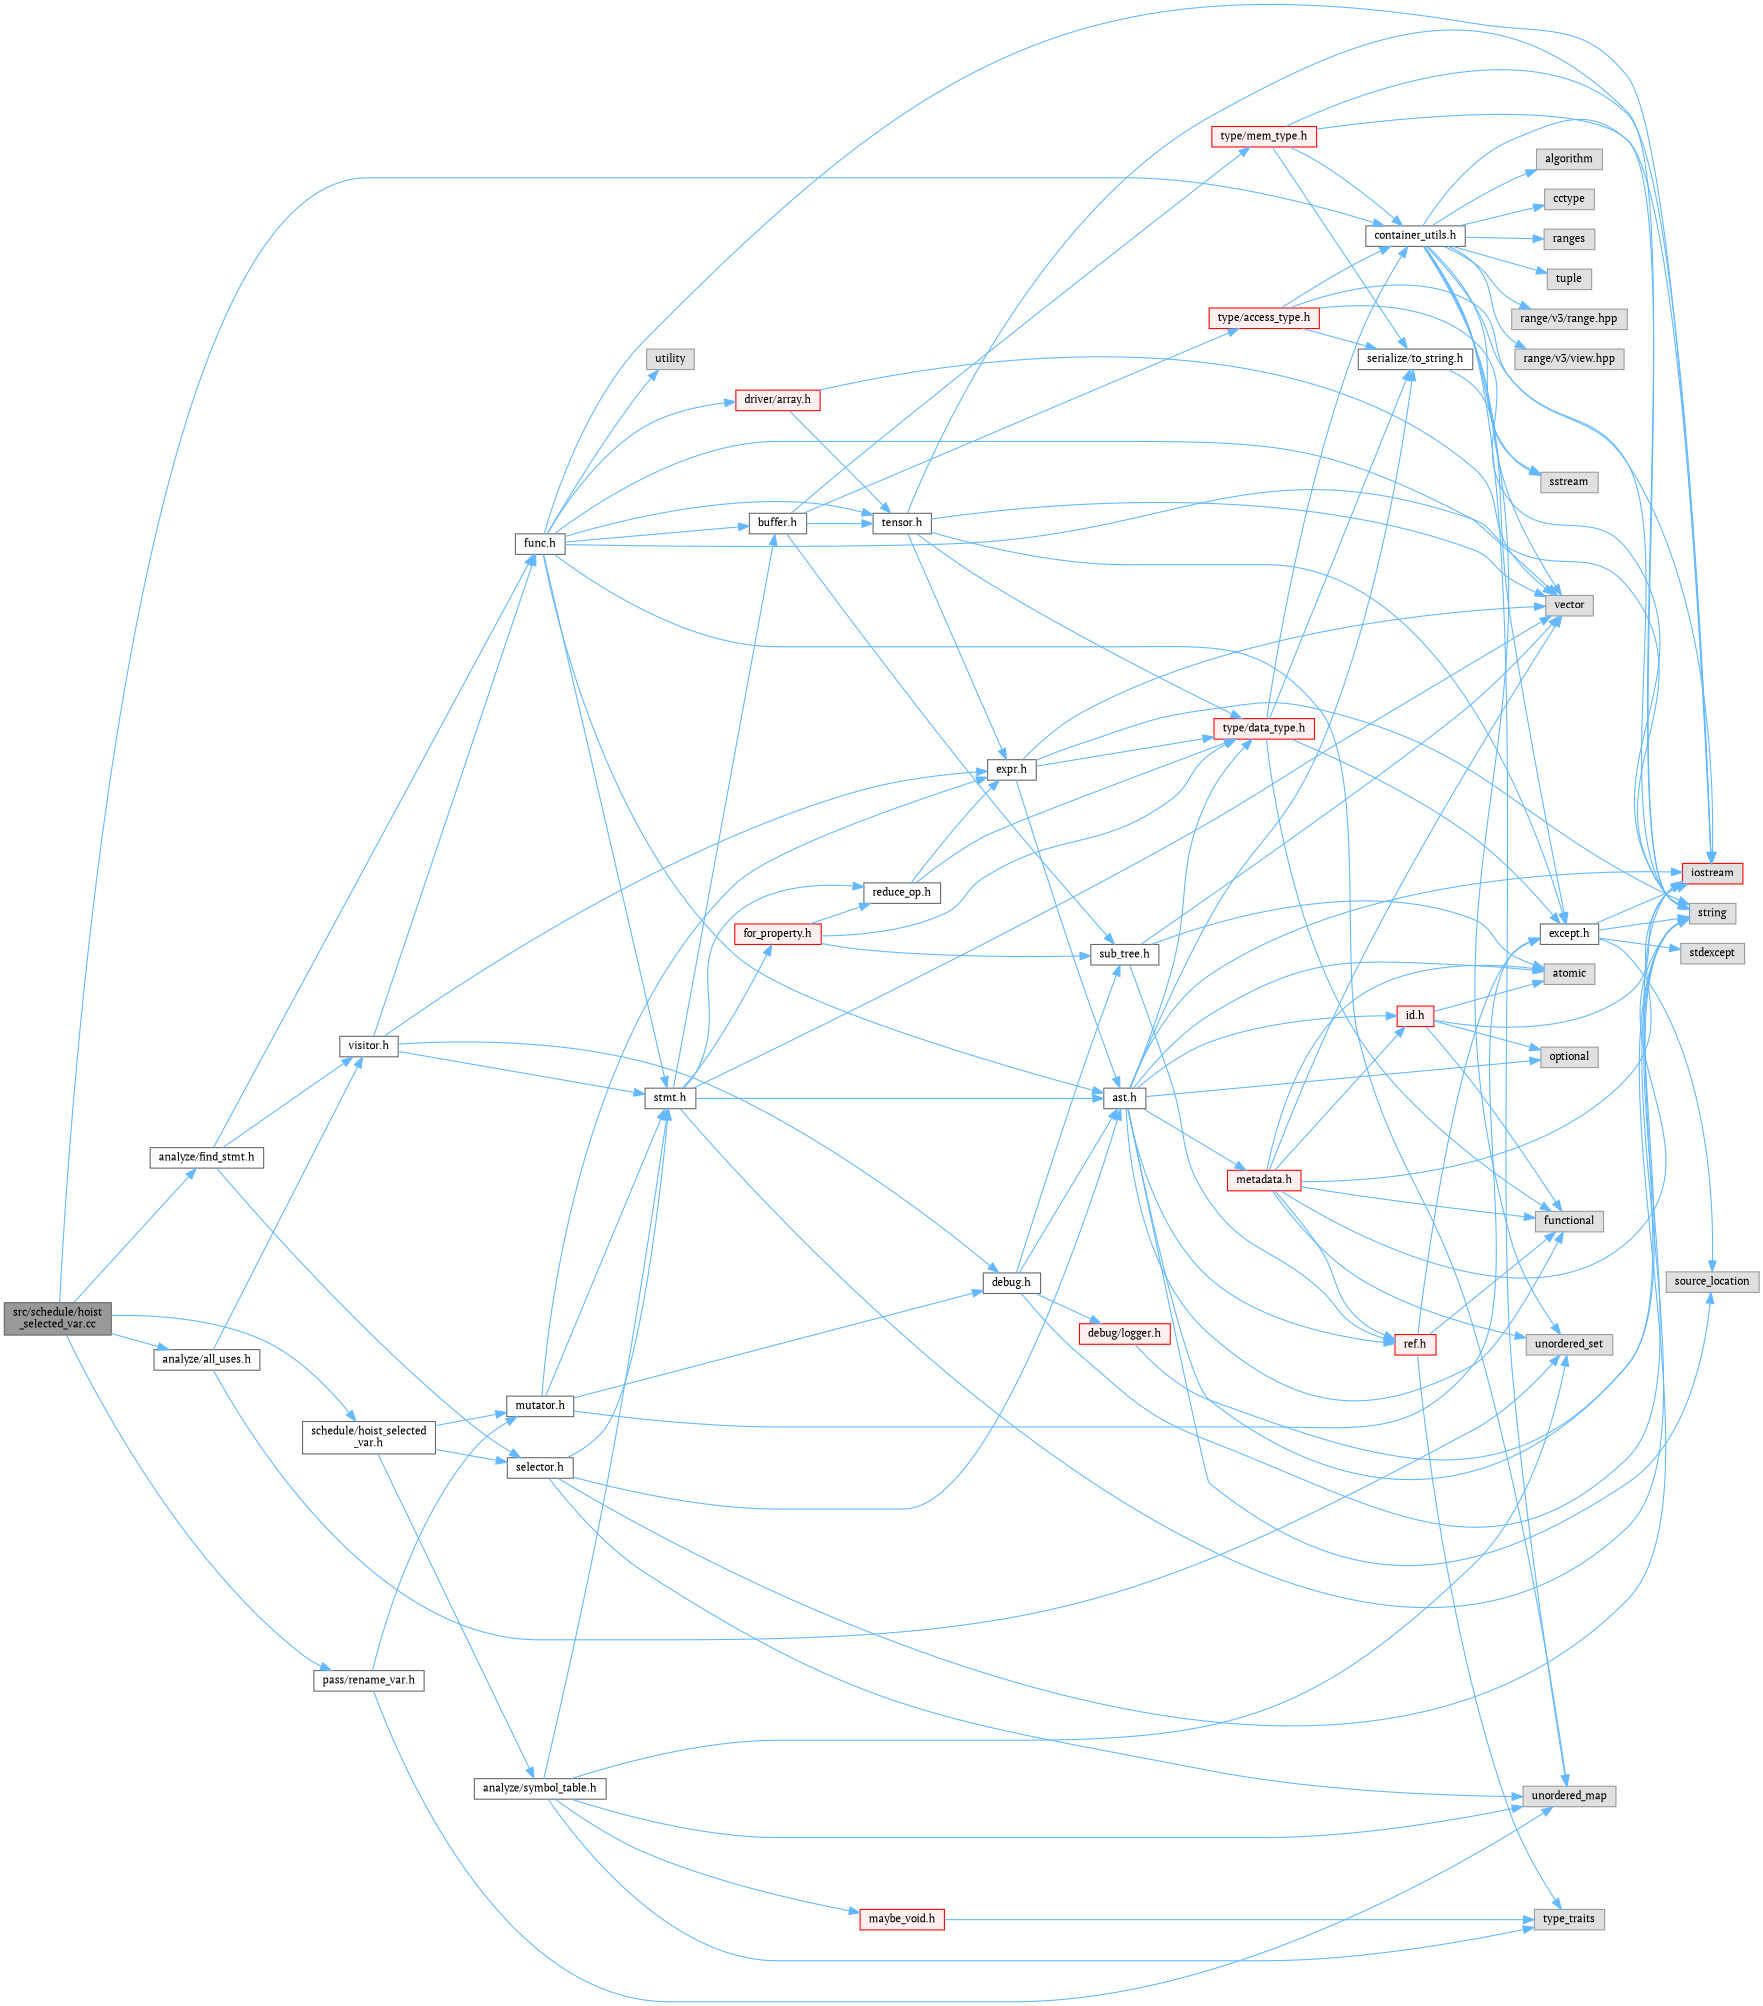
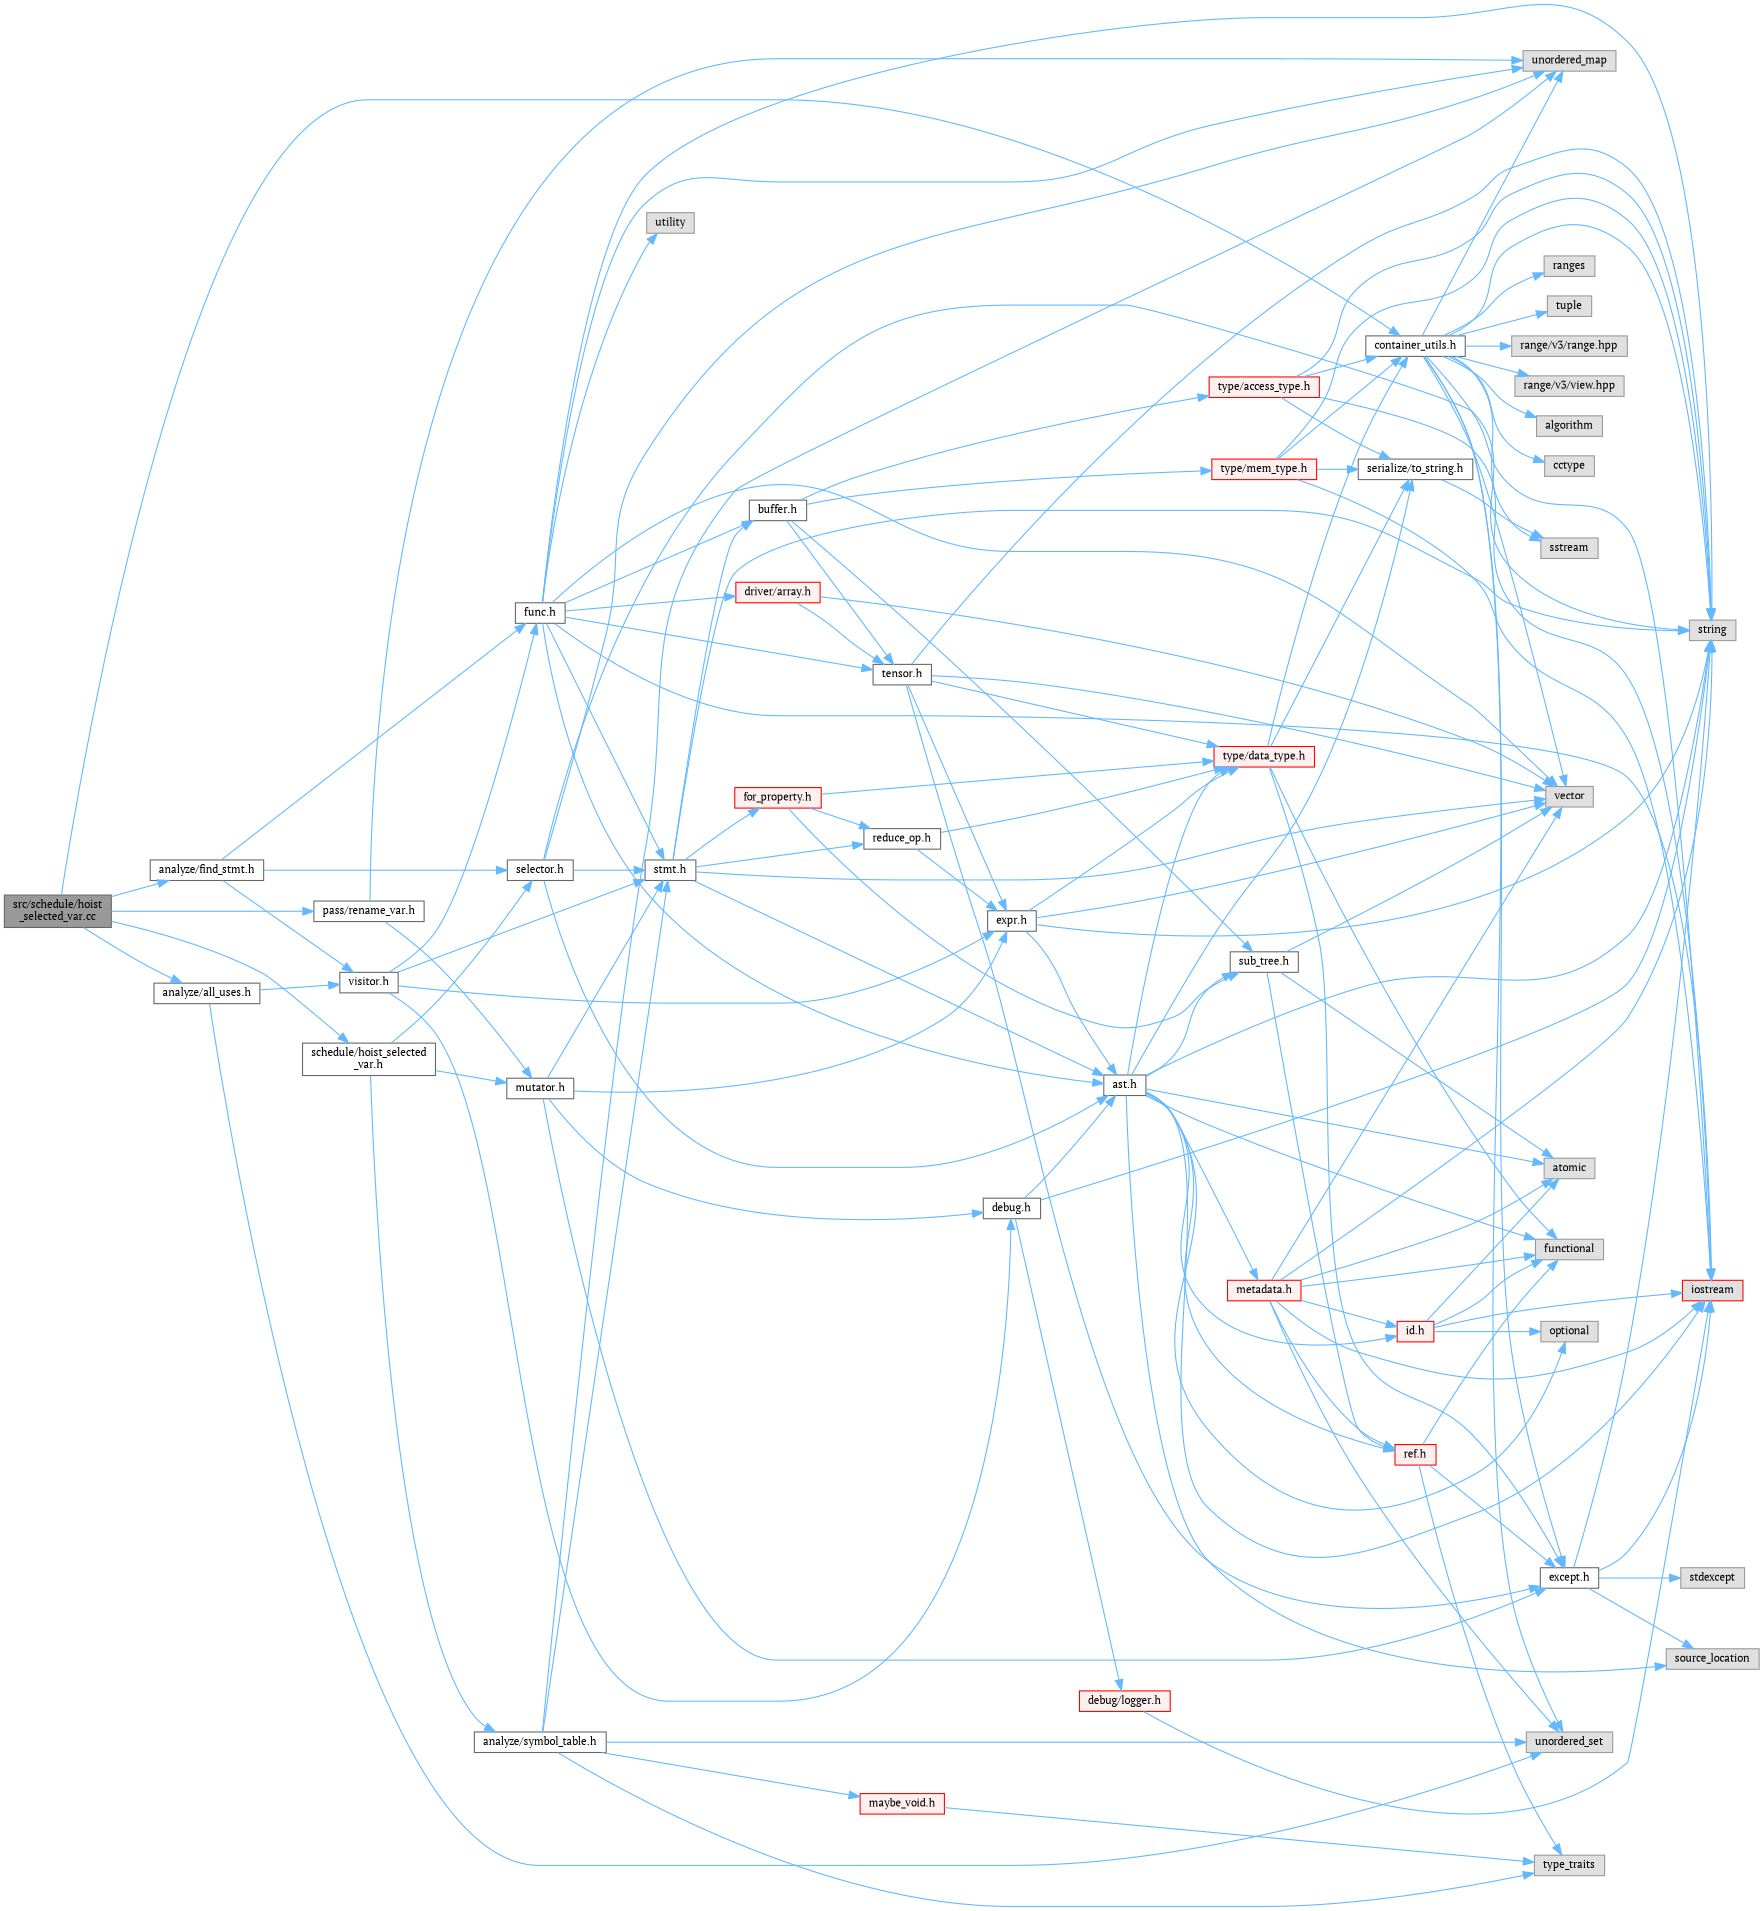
edge "debug.h" -> "sub_tree.h": now "ast.h" -> "sub_tree.h"
